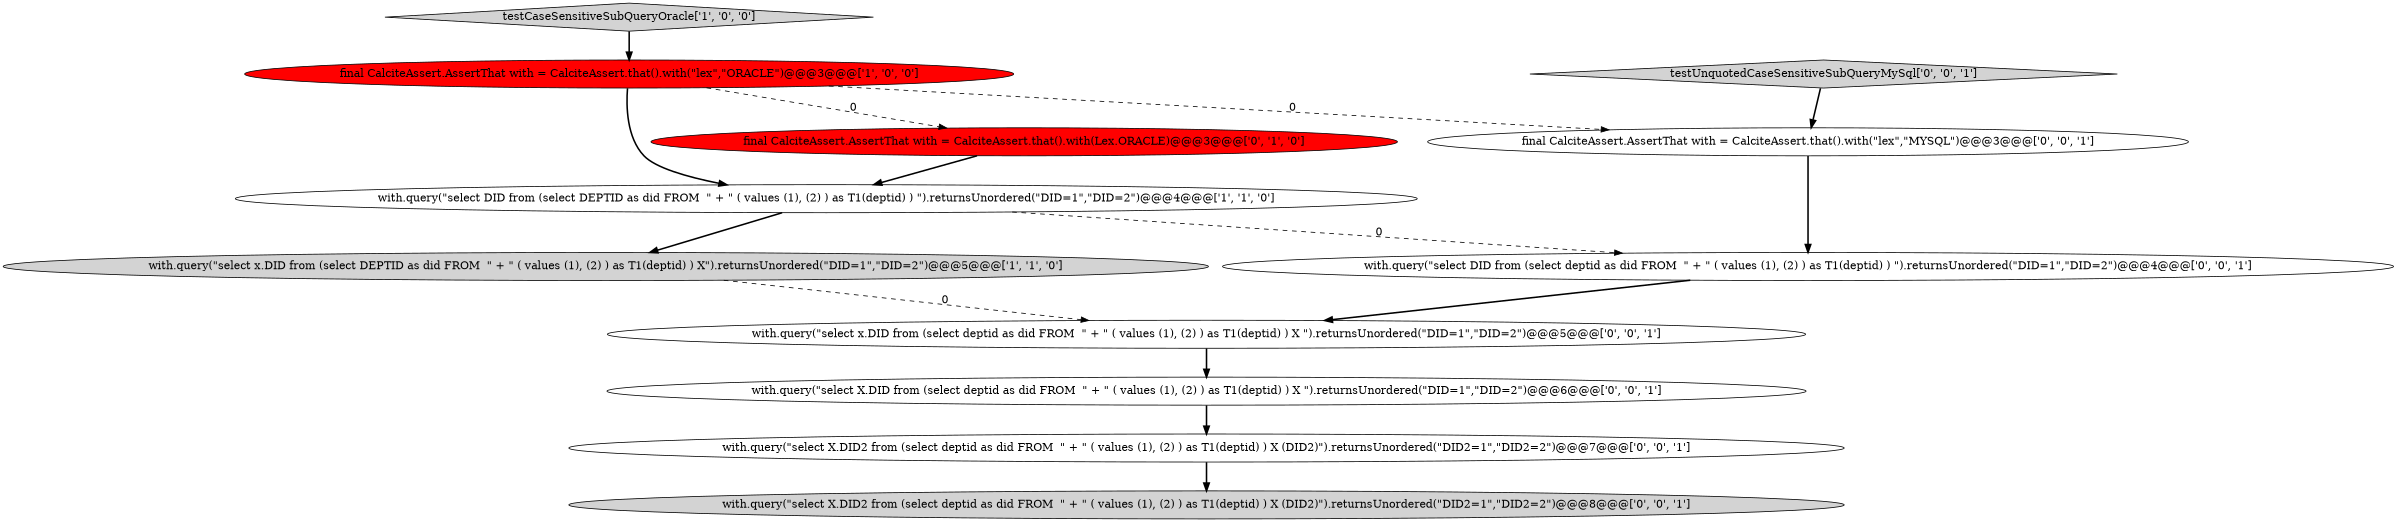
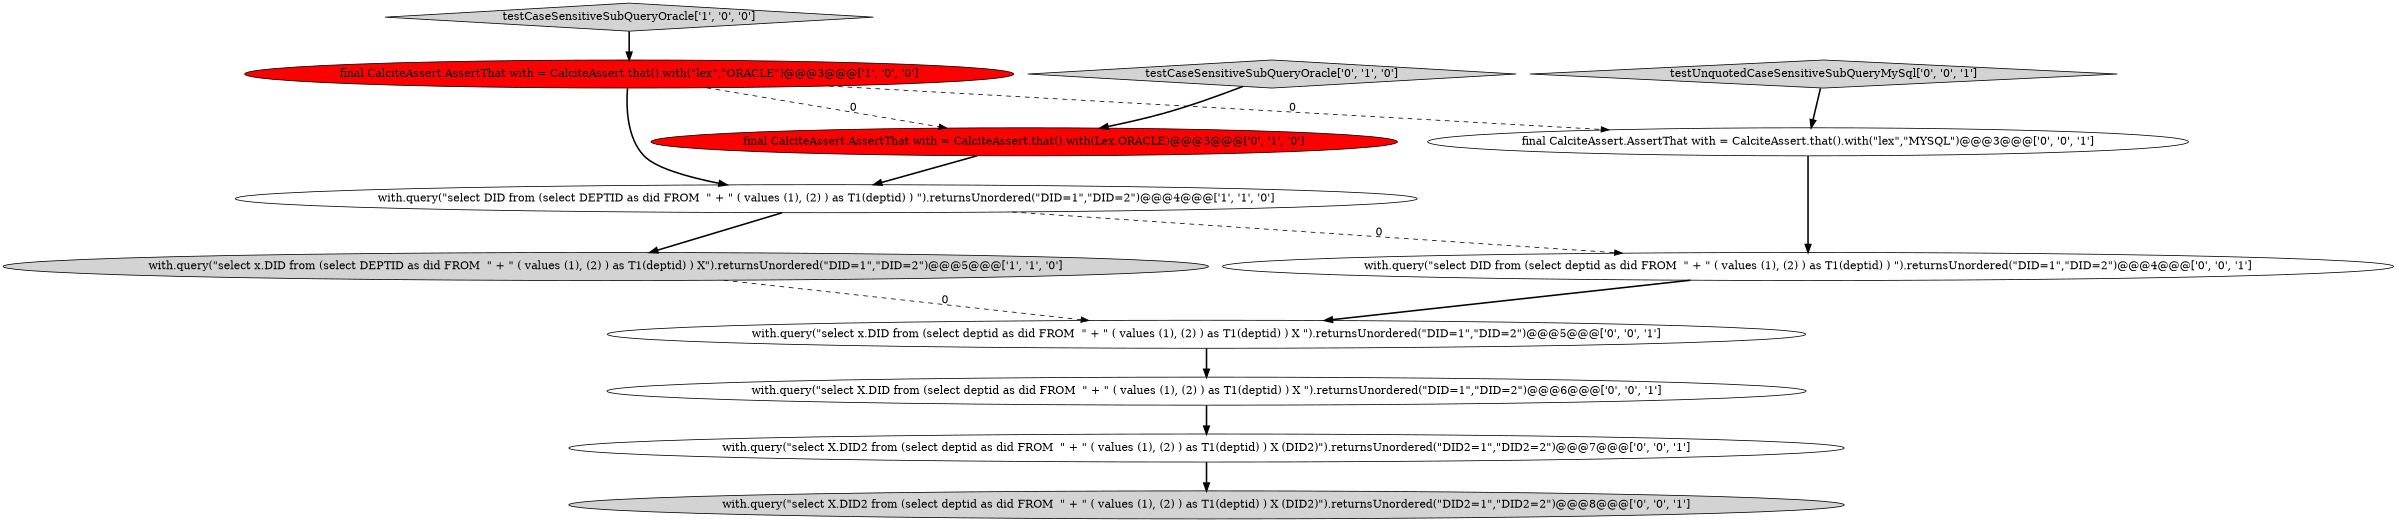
node "testCaseSensitiveSubQueryOracle['0', '1', '0']": added
